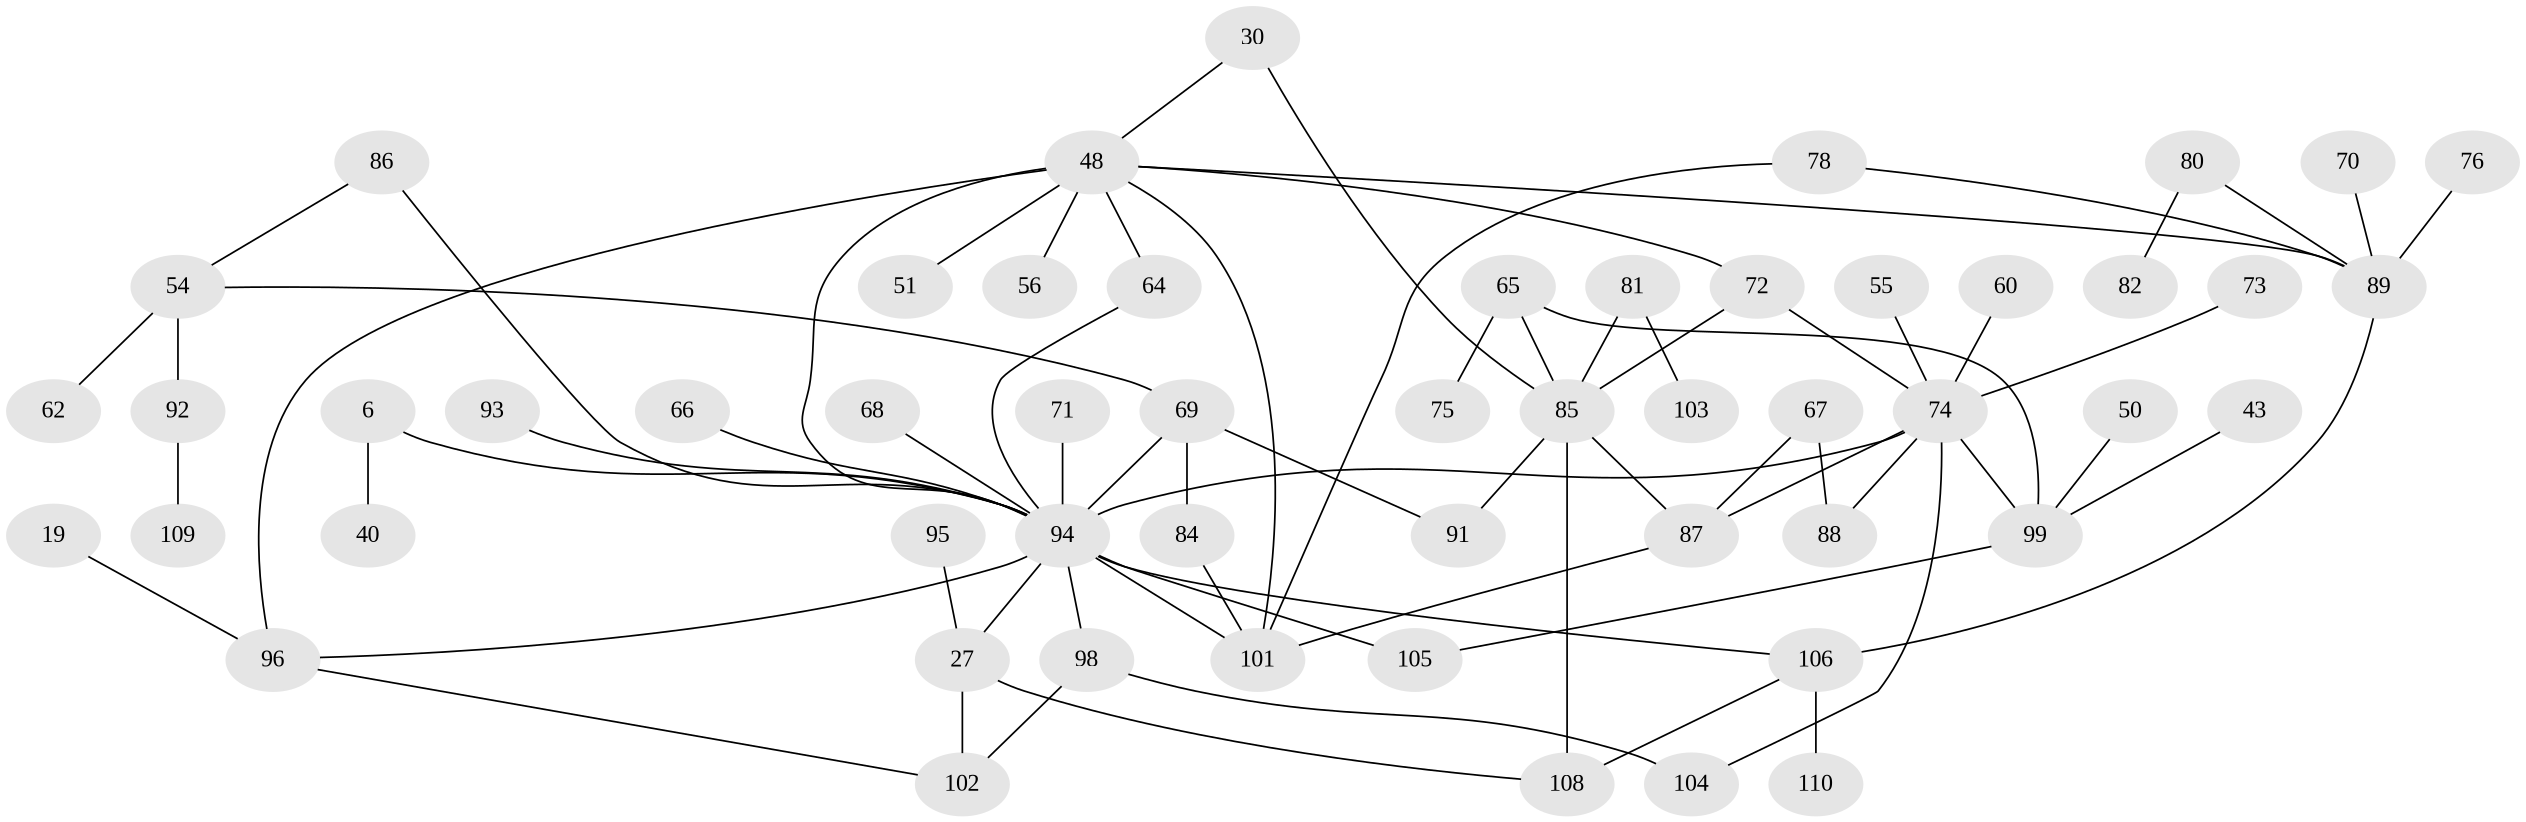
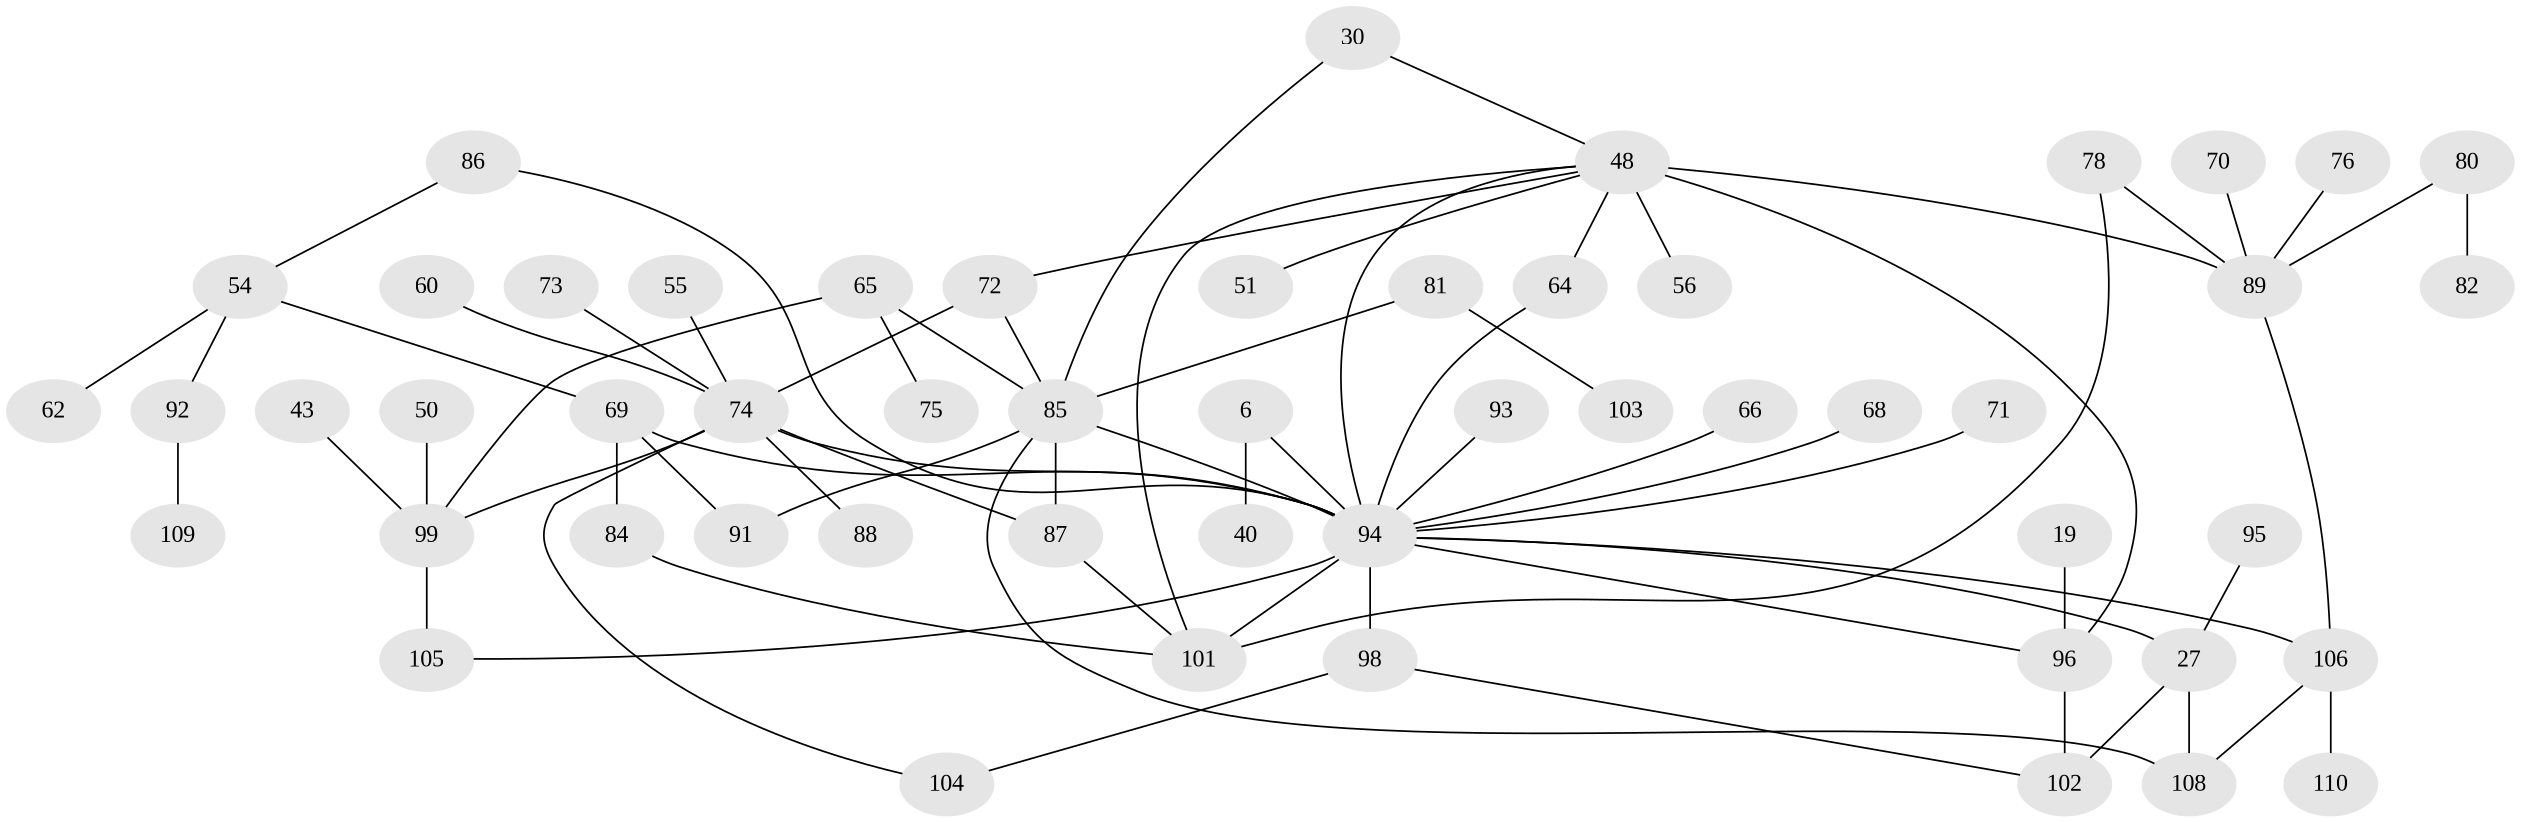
node "67": removed
edge "85" -- "94": added
